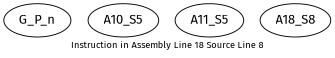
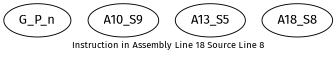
node "A10_S5": label "A10_S5" -> "A10_S9"
node "A11_S5": label "A11_S5" -> "A13_S5"
